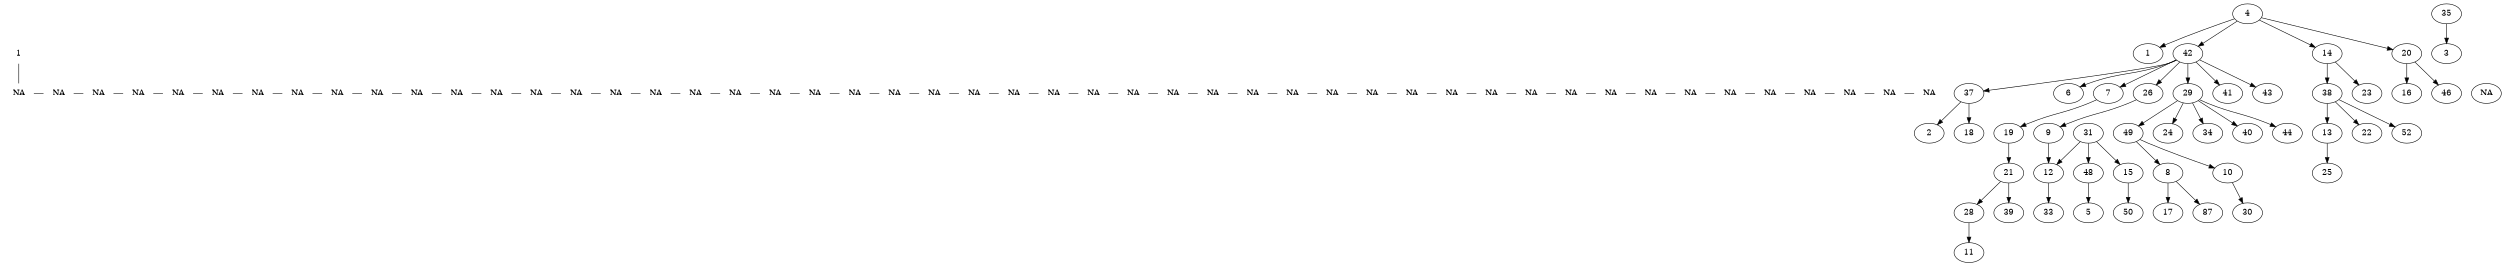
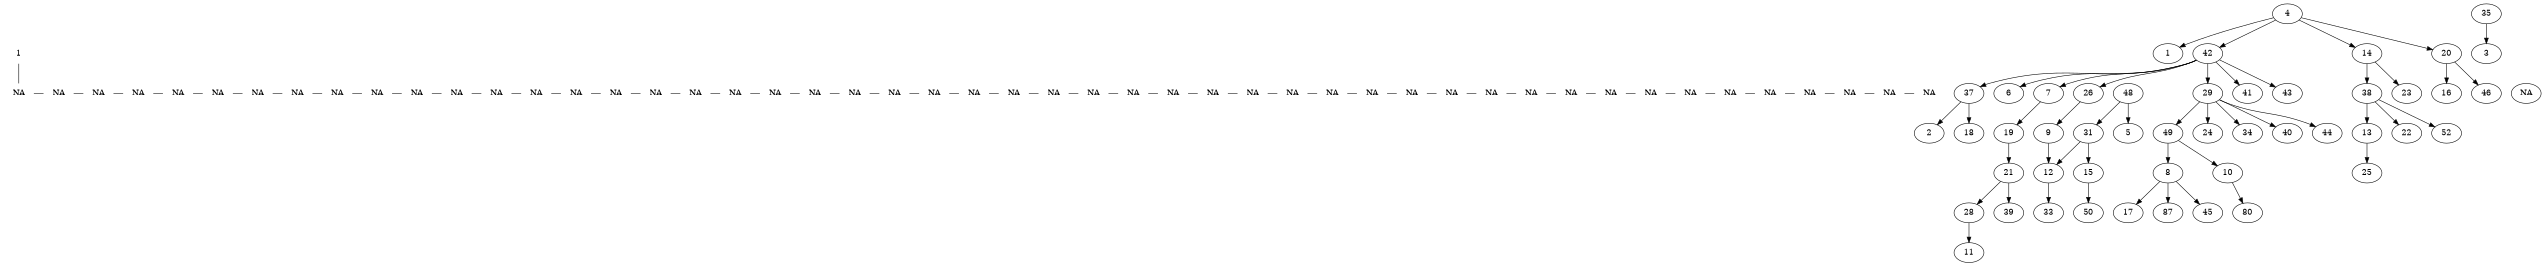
edge "31" -> "48": reversed
node "45": added
node "30": label "30" -> "80"
